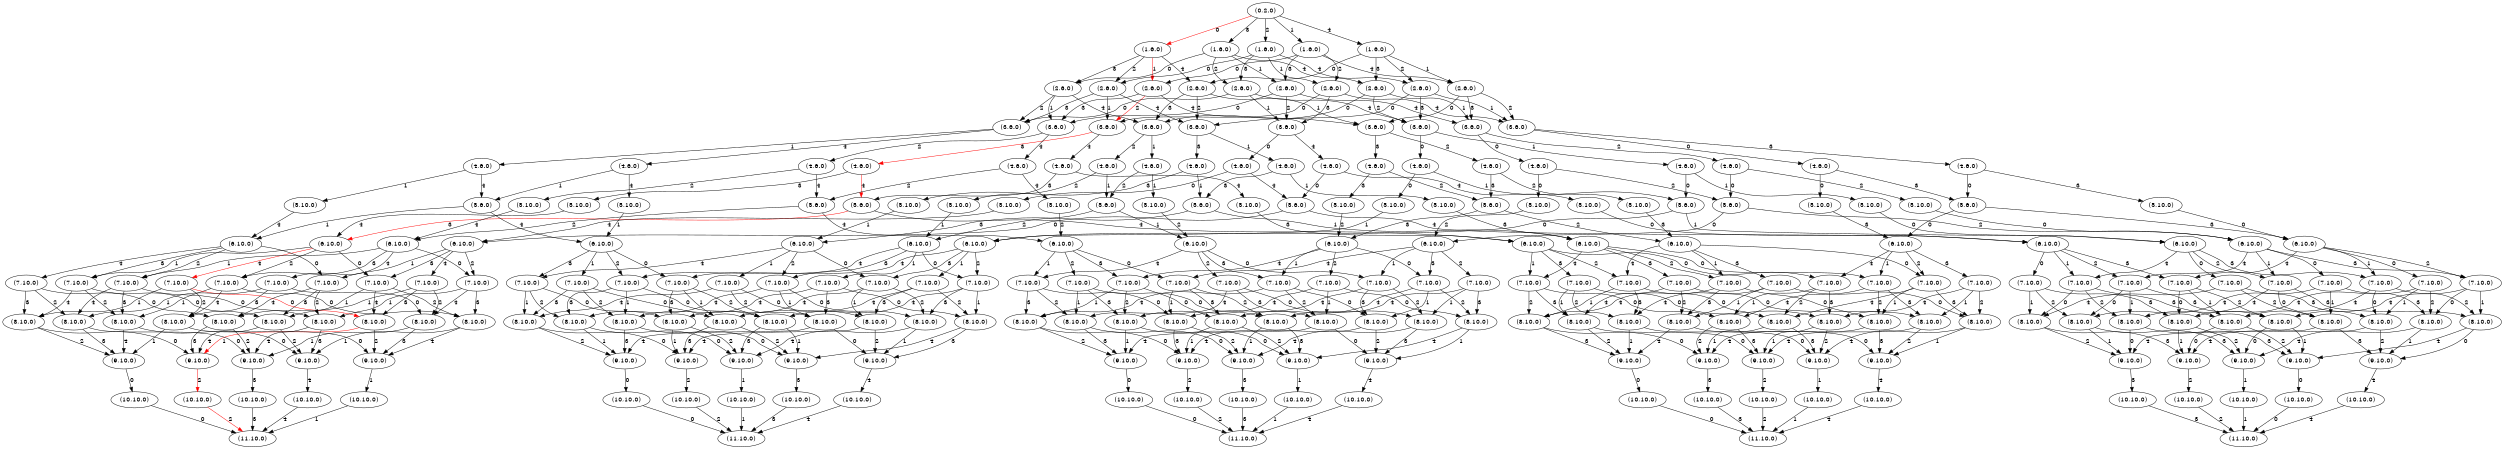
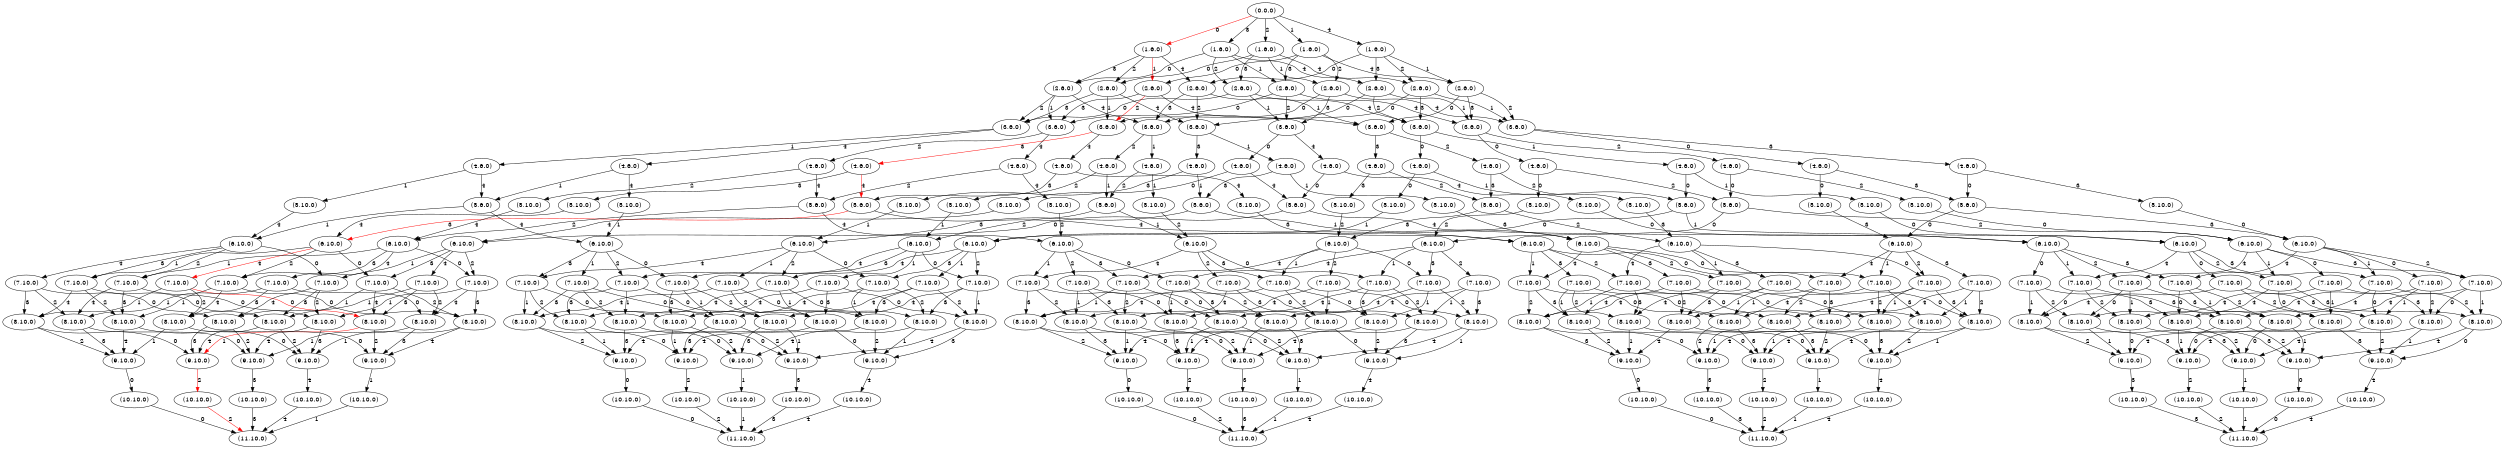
node "(0,2.0)": label "(0,2.0)" -> "(0,0.0)"
